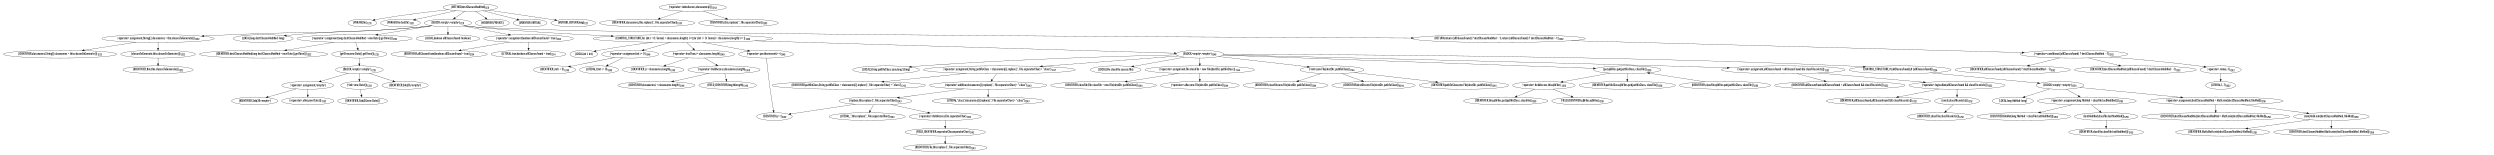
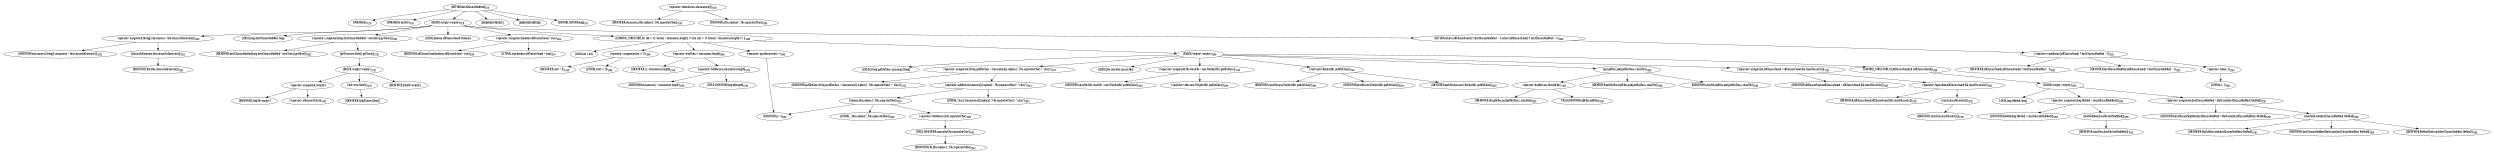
node "(PARAM,File destDir)": text "3231" -> "1231"
edge "(IDENTIFIER,classFile,ejbFiles.put(pathToClass, classFile))" -> "(put,ejbFiles.put(pathToClass, classFile))": reversed
node "(<init>,new Date())": text "1233" -> "1243"
node "(IDENTIFIER,fileMod,Math.min(destClassesModified, fileMod))": added
